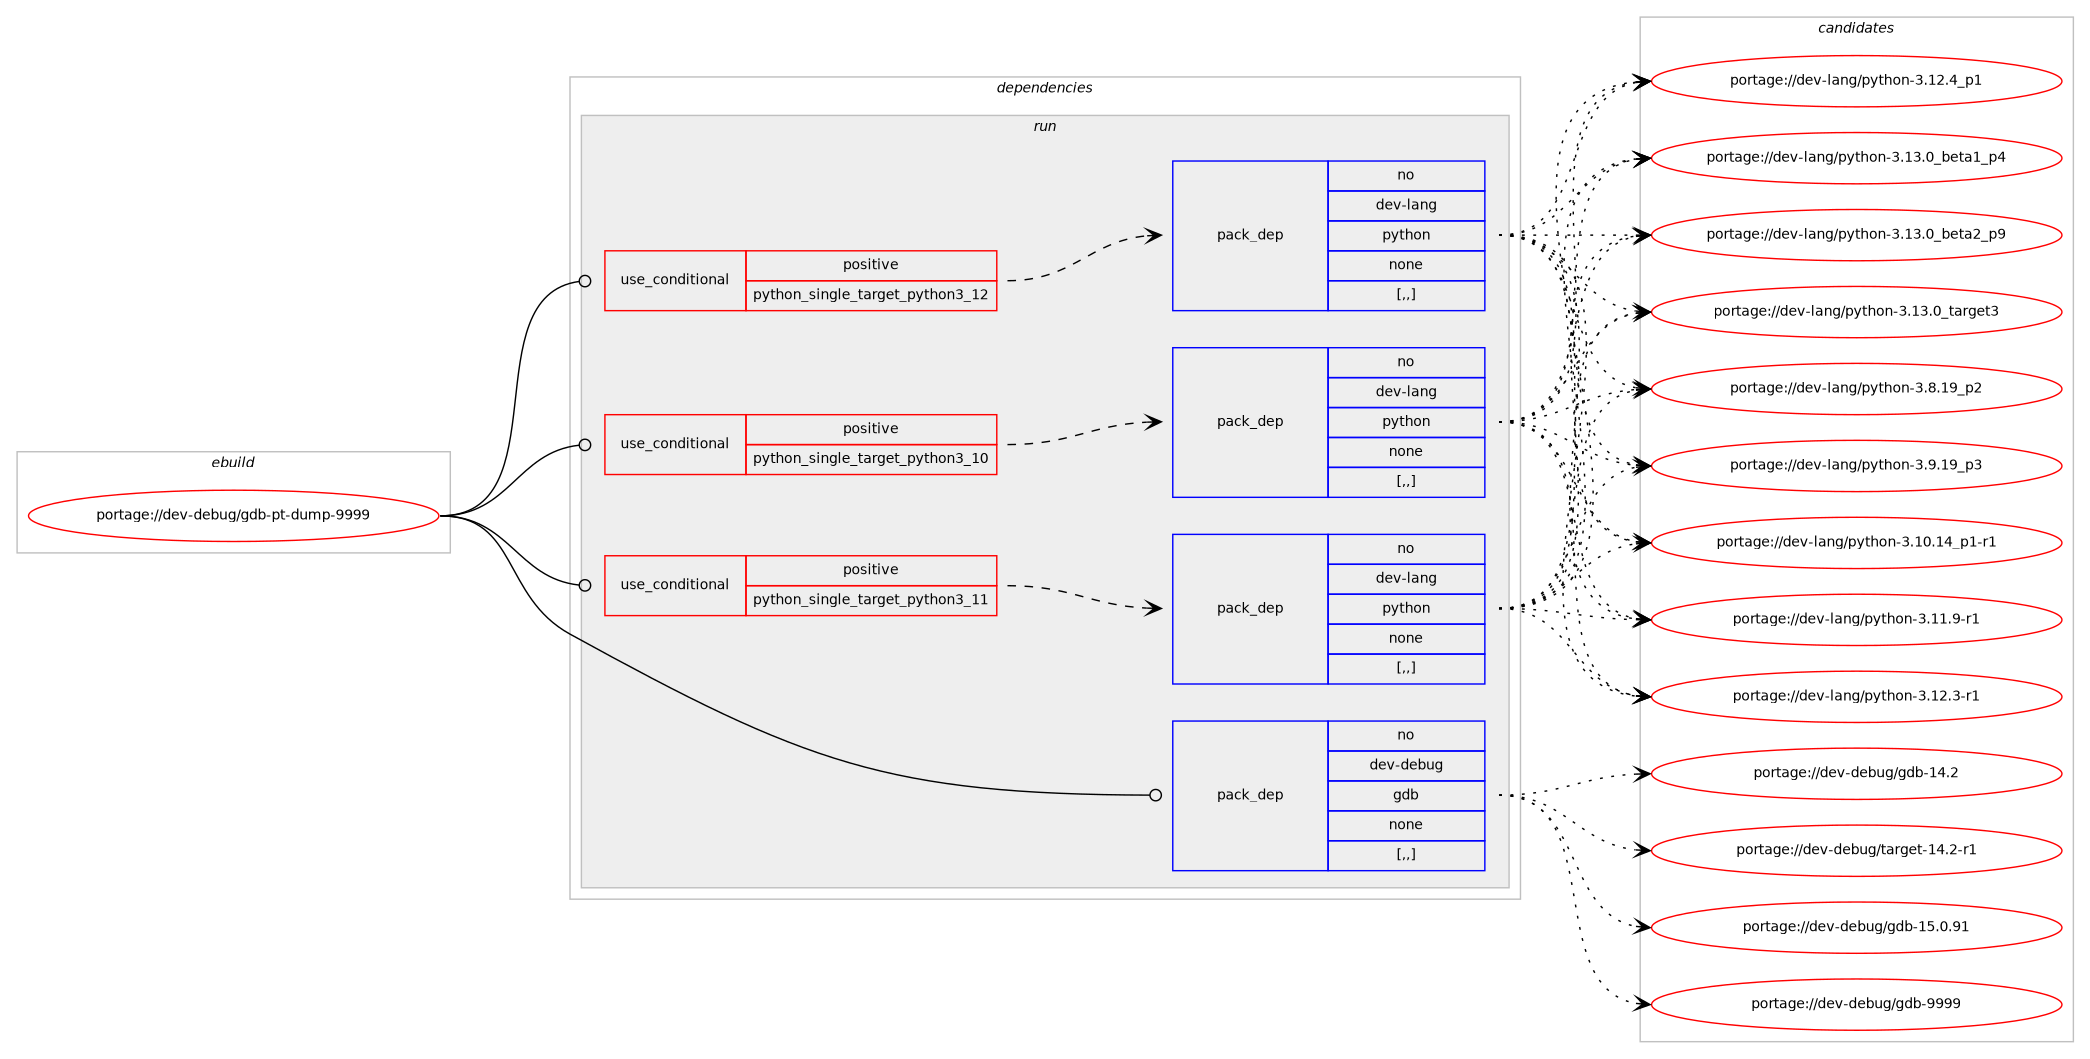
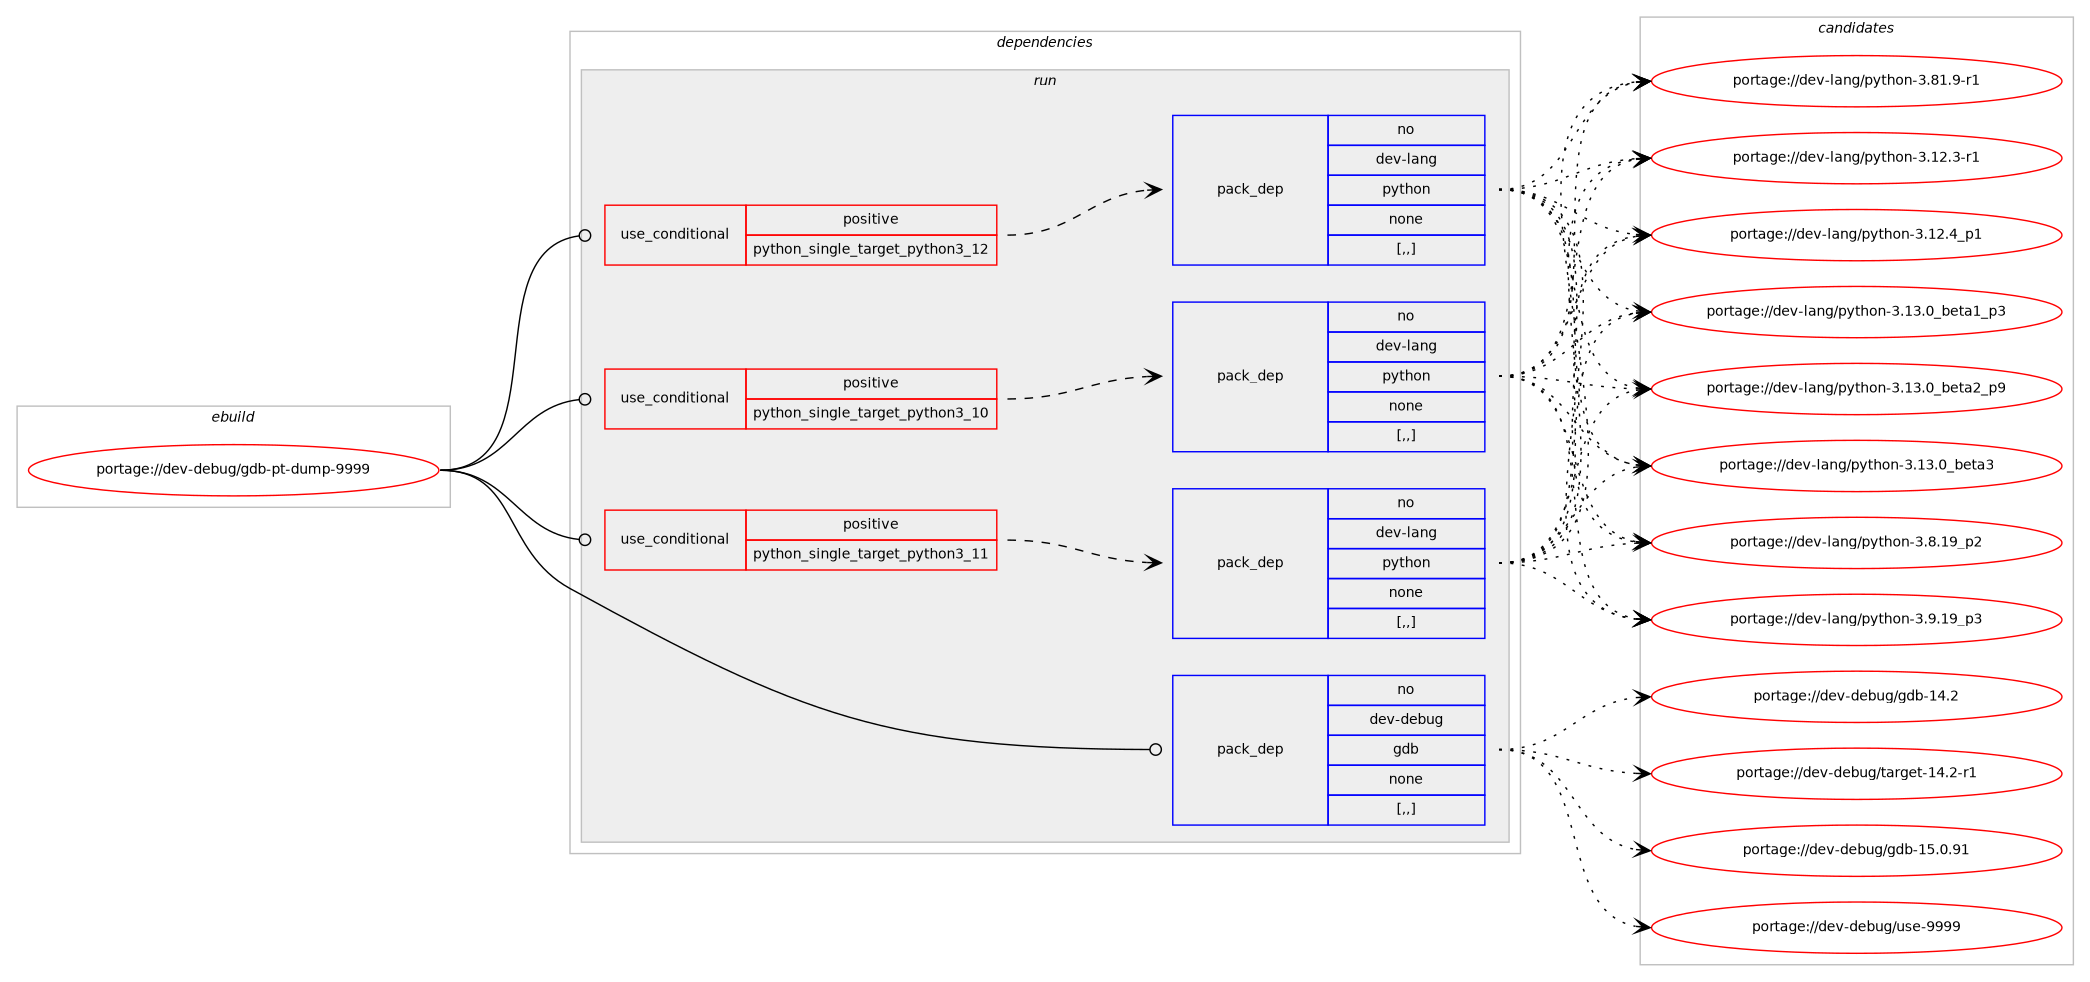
node "portage://dev-lang/python-3.13.0_beta1_p4": label "portage://dev-lang/python-3.13.0_beta1_p4" -> "portage://dev-lang/python-3.13.0_beta1_p3"
node "portage://dev-lang/python-3.13.0_target3": label "portage://dev-lang/python-3.13.0_target3" -> "portage://dev-lang/python-3.13.0_beta3"
node "portage://dev-lang/python-3.10.14_p1-r1": removed
node "portage://dev-lang/python-3.11.9-r1": label "portage://dev-lang/python-3.11.9-r1" -> "portage://dev-lang/python-3.81.9-r1"
node "portage://dev-debug/gdb-9999": label "portage://dev-debug/gdb-9999" -> "portage://dev-debug/use-9999"
